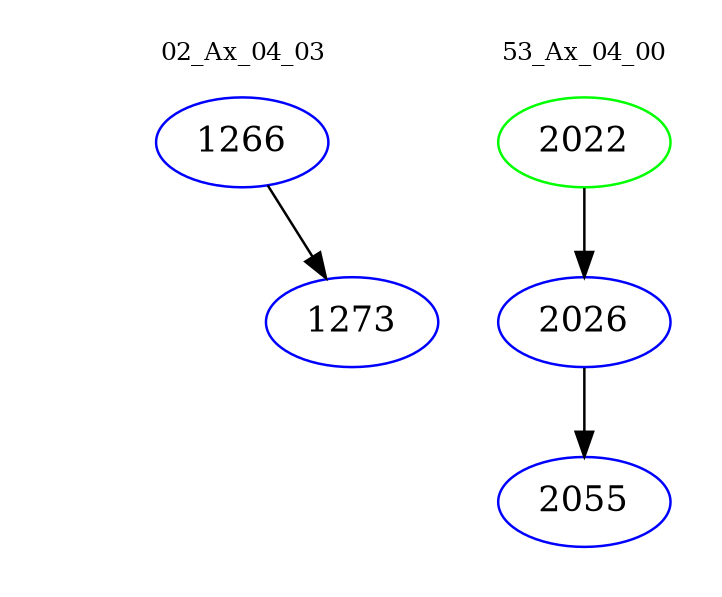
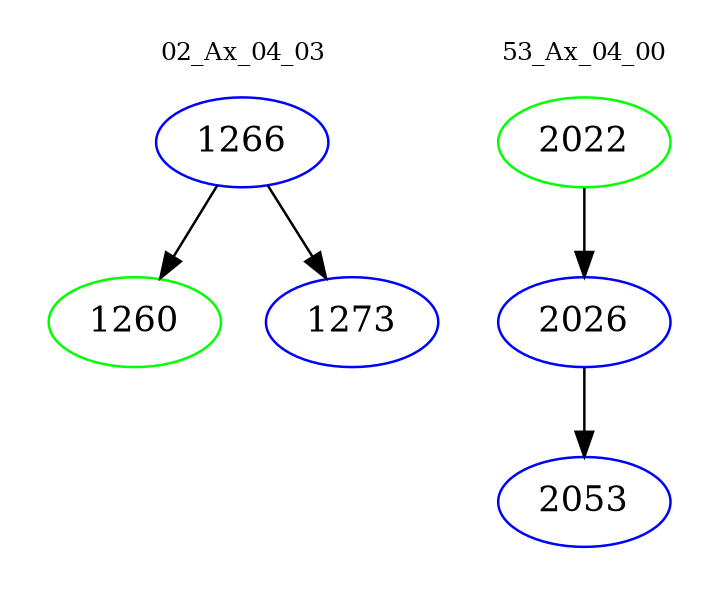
node "1260": added
node "2055": label "2055" -> "2053"
